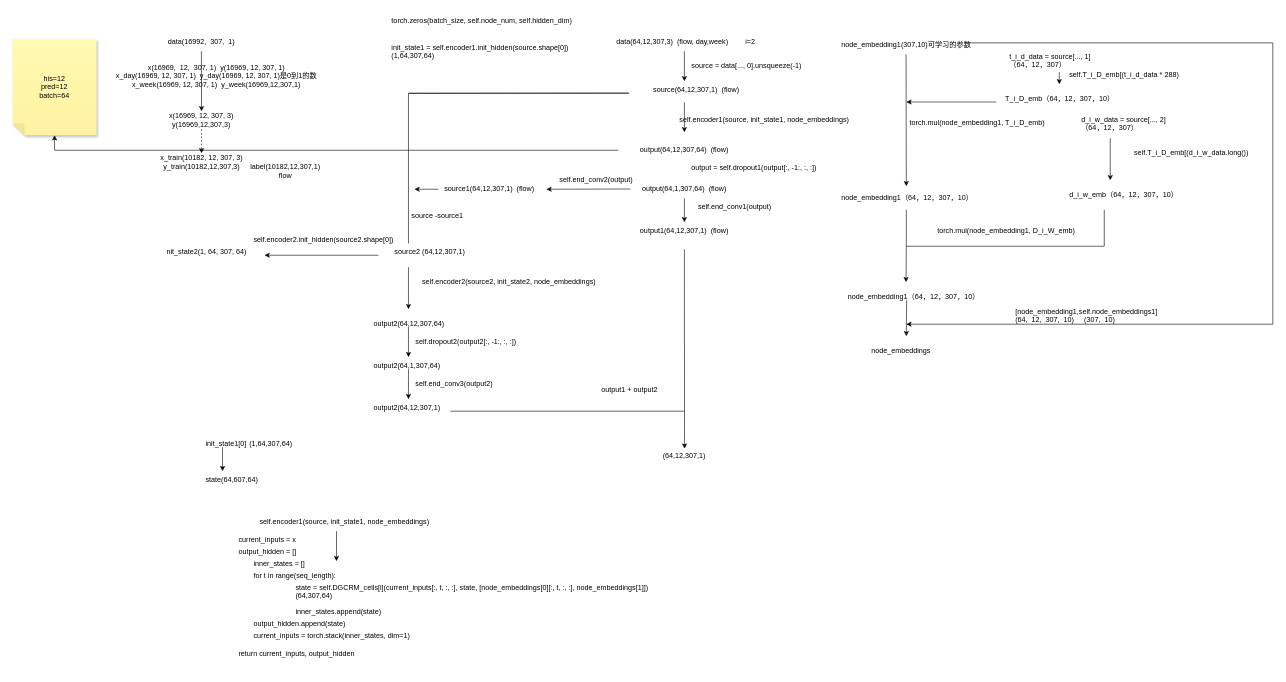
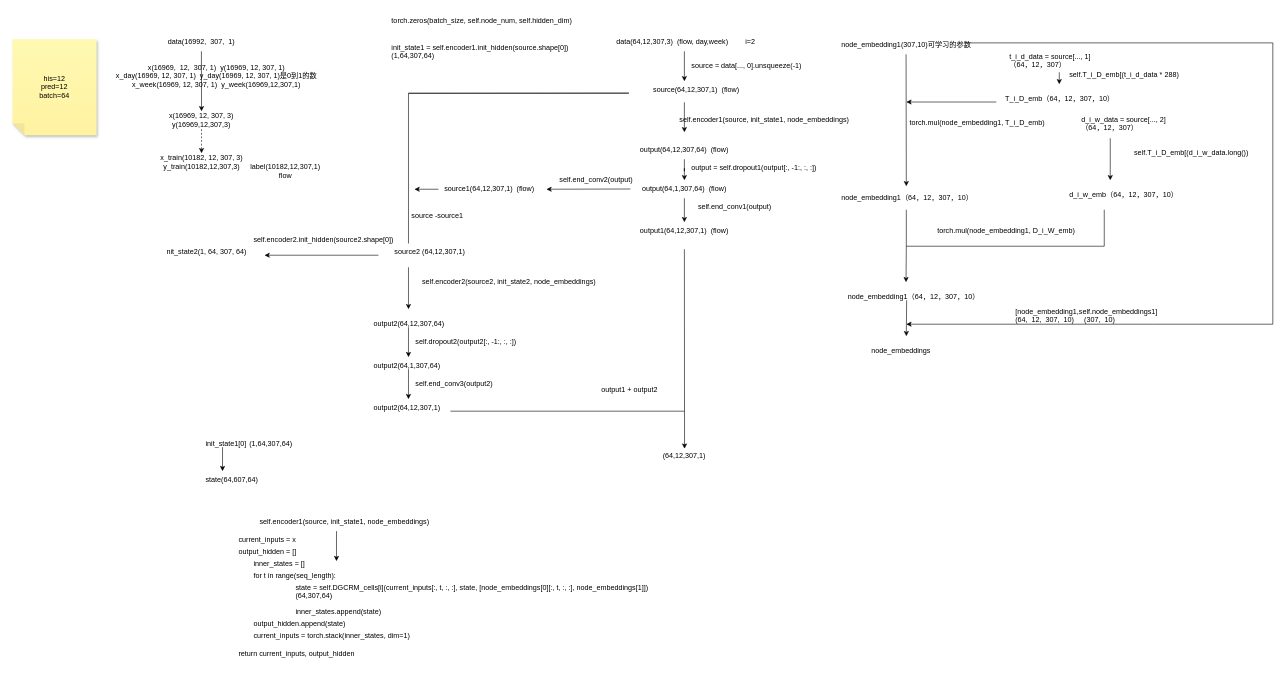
edge "output(64,12,307,64) (flow)" -> "his=12 pred=12 batch=64": now "output(64,12,307,64) (flow)" -> "output(64,1,307,64) (flow)"
